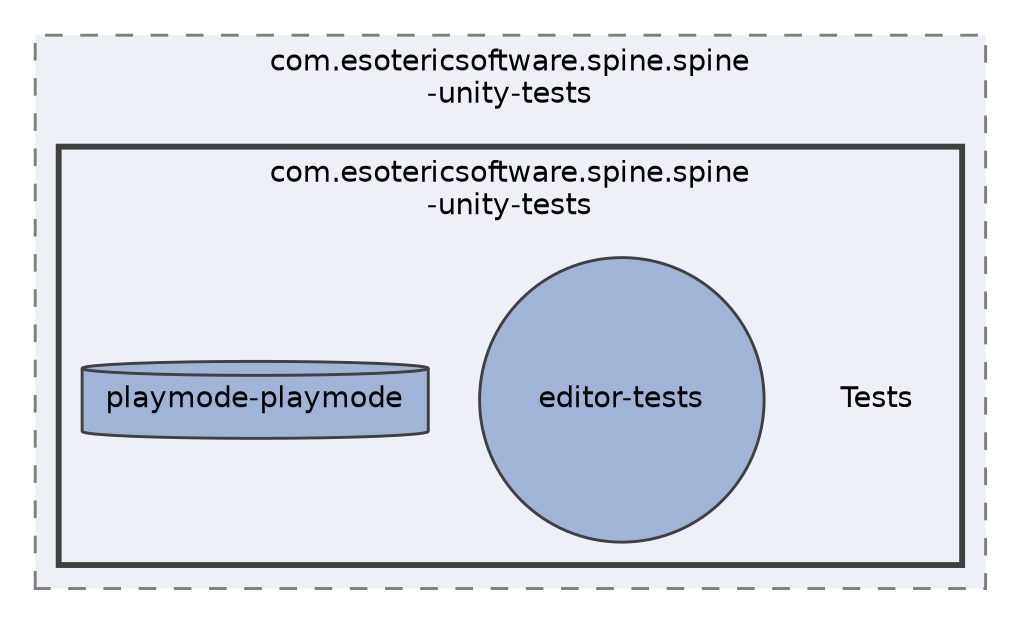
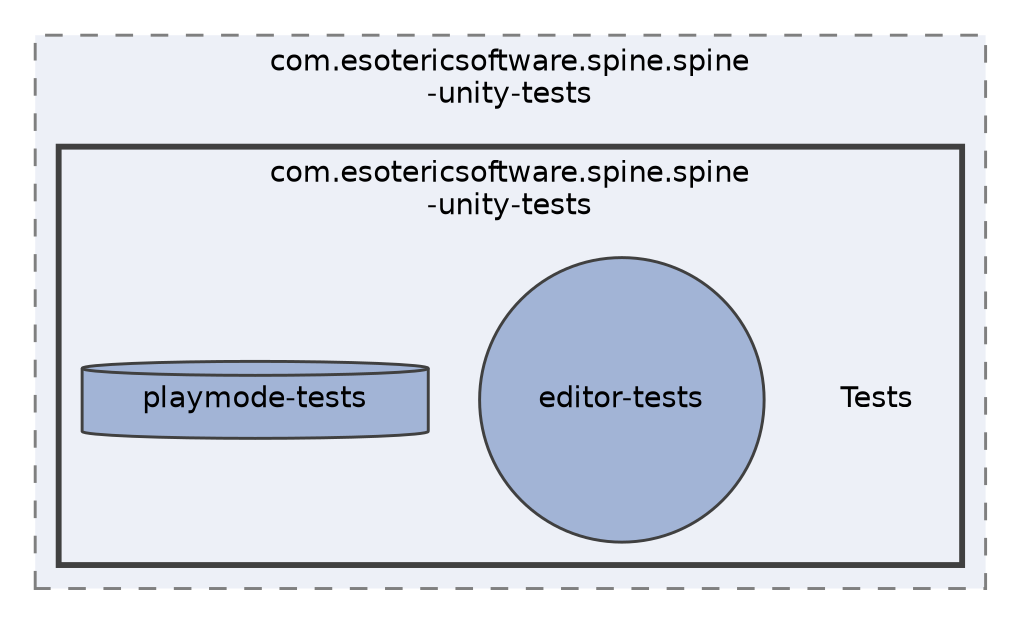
node "playmode-playmode": label "playmode-playmode" -> "playmode-tests"
